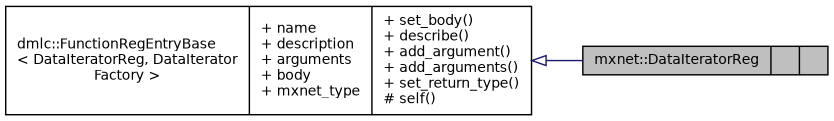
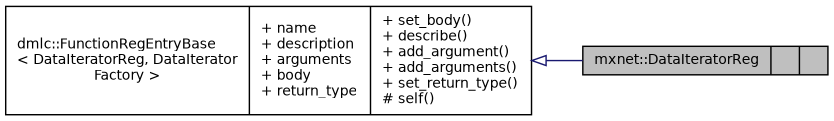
node "dmlc::FunctionRegEntryBase": text "+ mxnet_type" -> "+ return_type"
